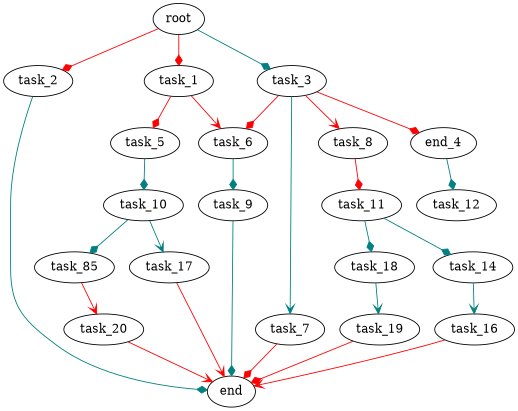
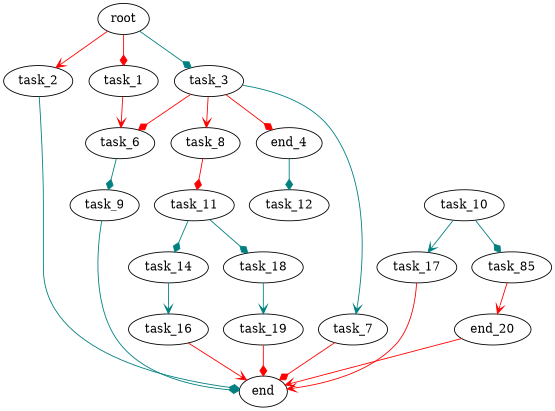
edge "root" -> "task_2": arrowhead diamond -> vee
node "task_5": removed
node "task_20": label "task_20" -> "end_20"
